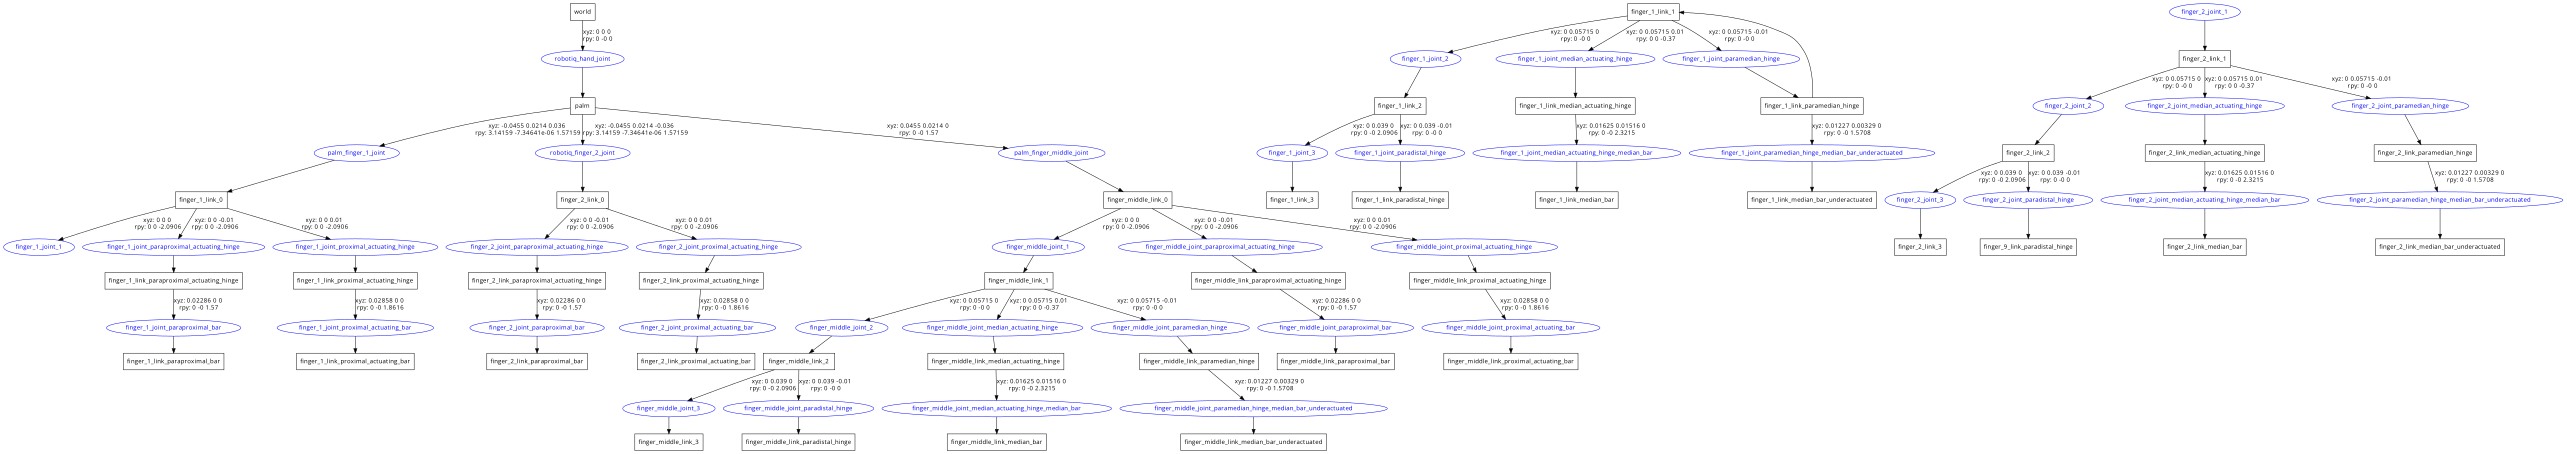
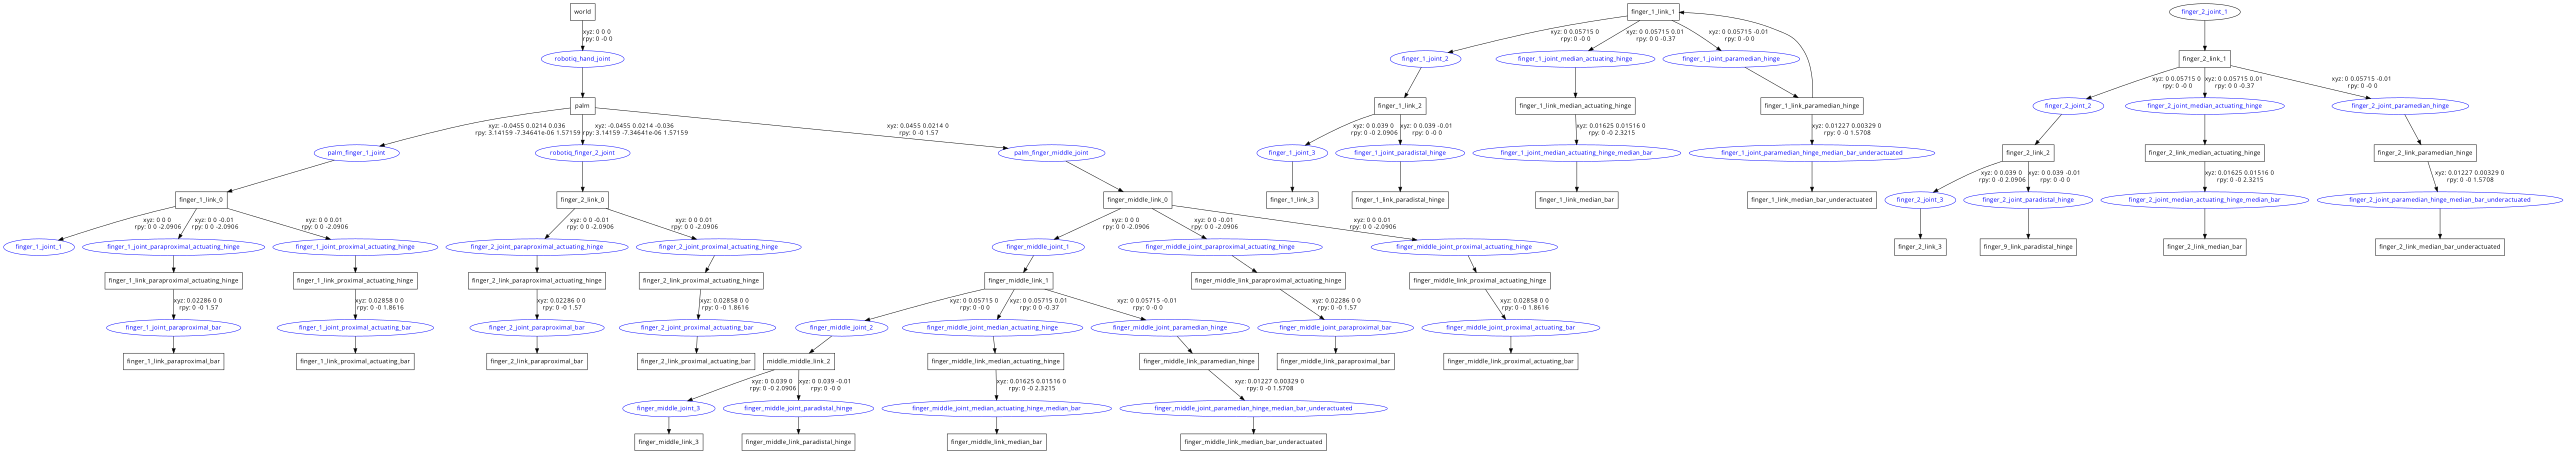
node "finger_2_joint_1": color blue -> black
node "finger_middle_link_2": label "finger_middle_link_2" -> "middle_middle_link_2"
